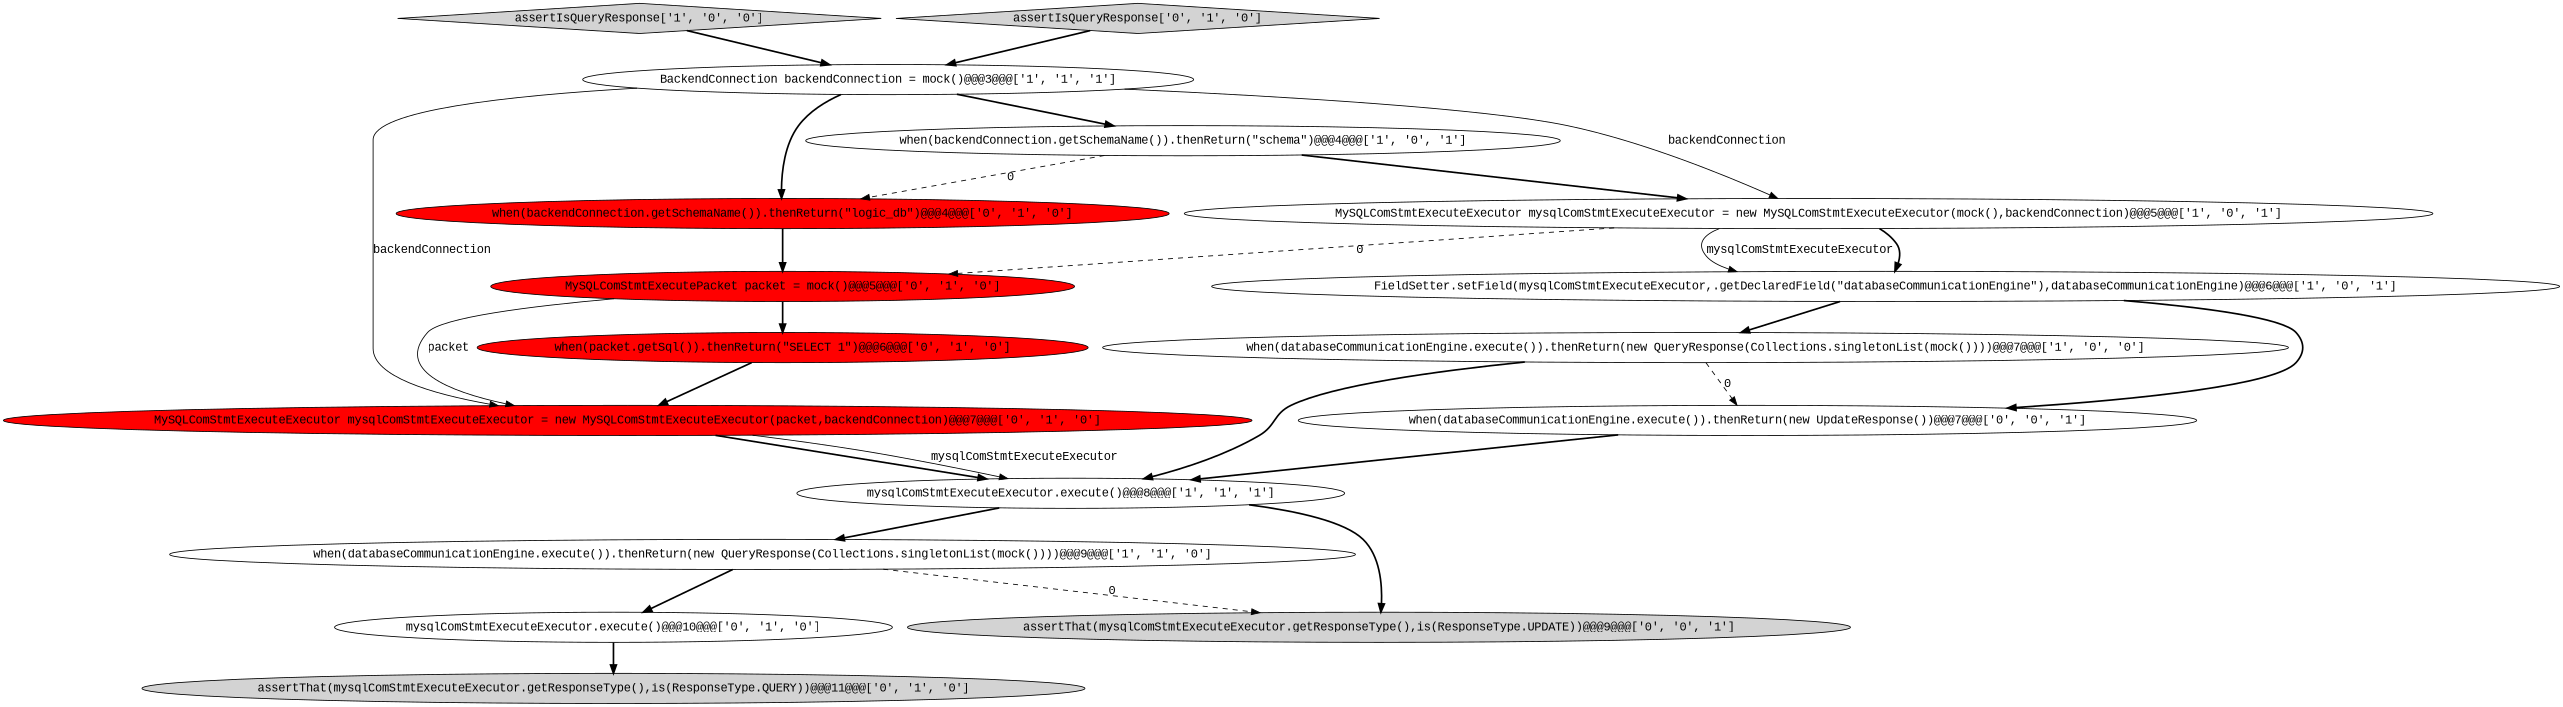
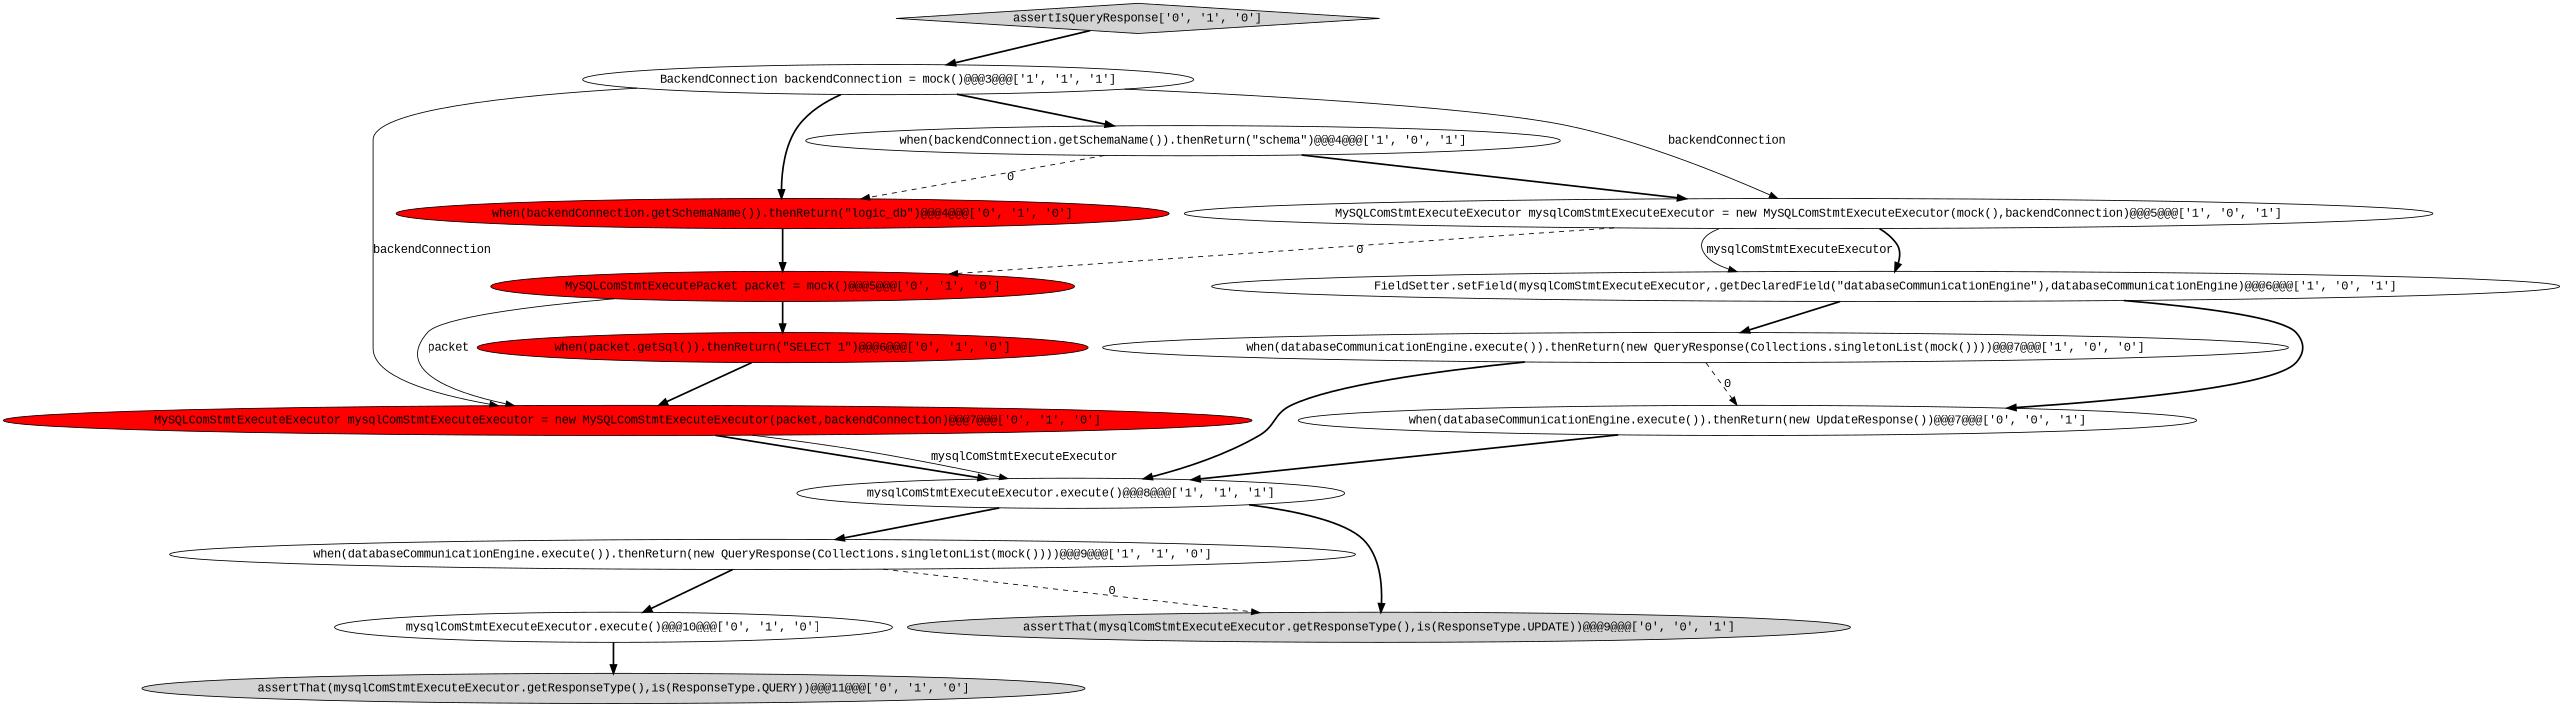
node "assertIsQueryResponse['1', '0', '0']": removed
